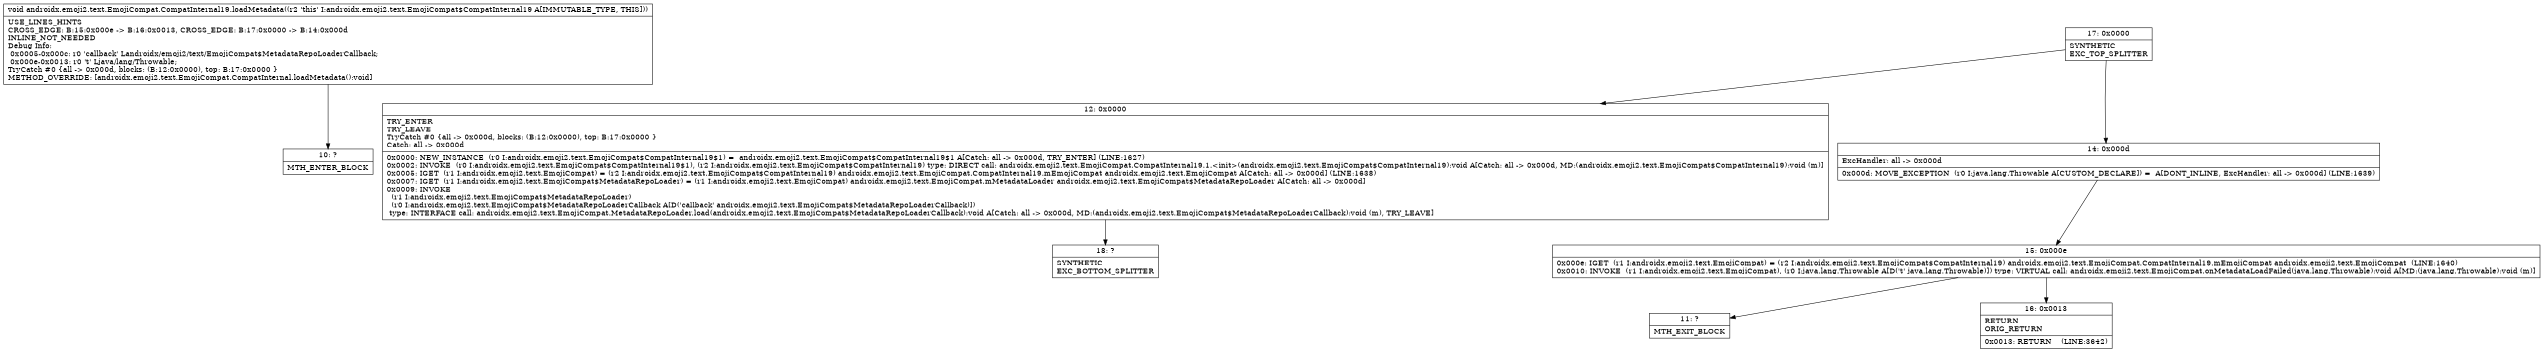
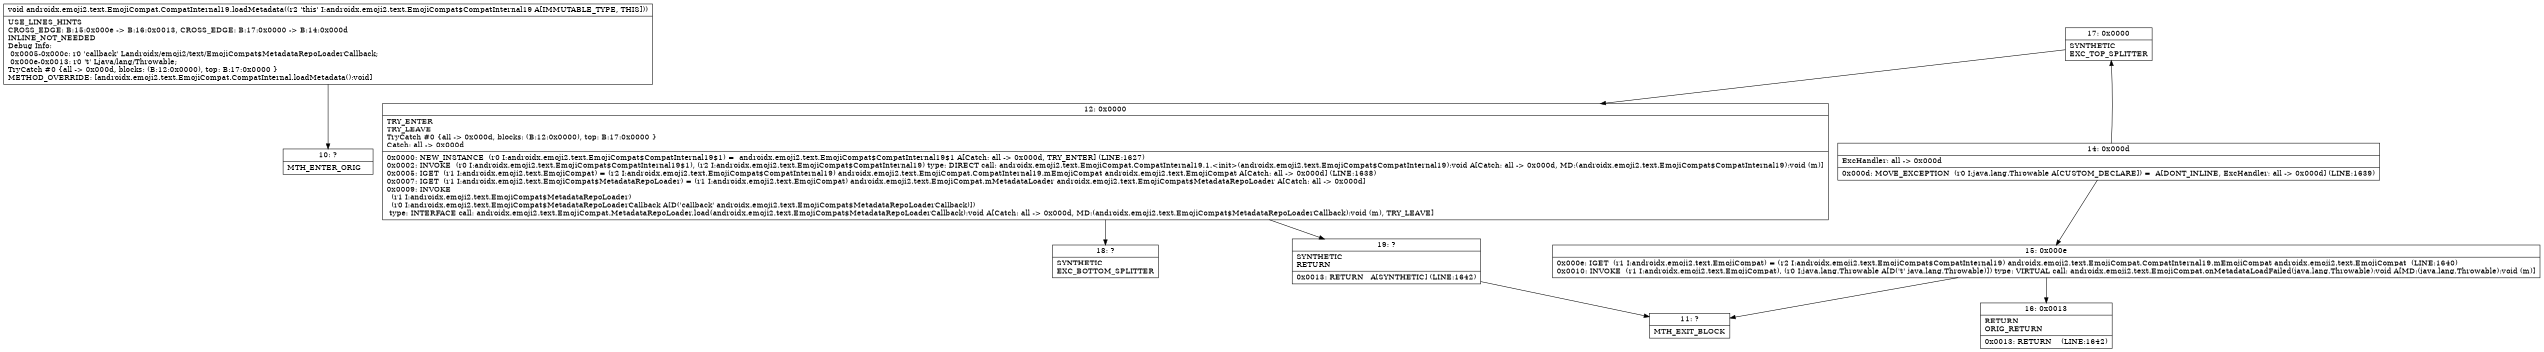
edge "17: 0x0000" -> "14: 0x000d": reversed
node "10: ?": text "MTH_ENTER_BLOCK" -> "MTH_ENTER_ORIG"
node "19: ?": added
node "16: 0x0013": text "0x0013: RETURN    (LINE:3642)" -> "0x0013: RETURN    (LINE:1642)"
